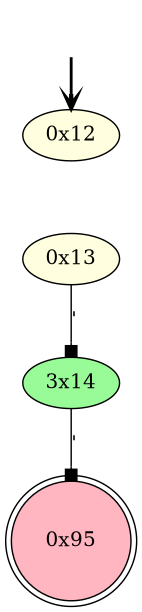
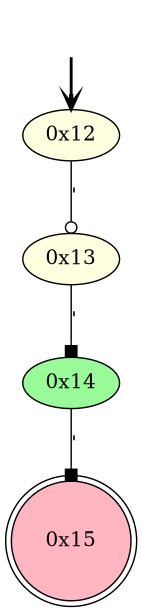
edge "0x12" -> "0x13": added, label "'"
node "3x14": label "3x14" -> "0x14"
node "0x95": label "0x95" -> "0x15"
